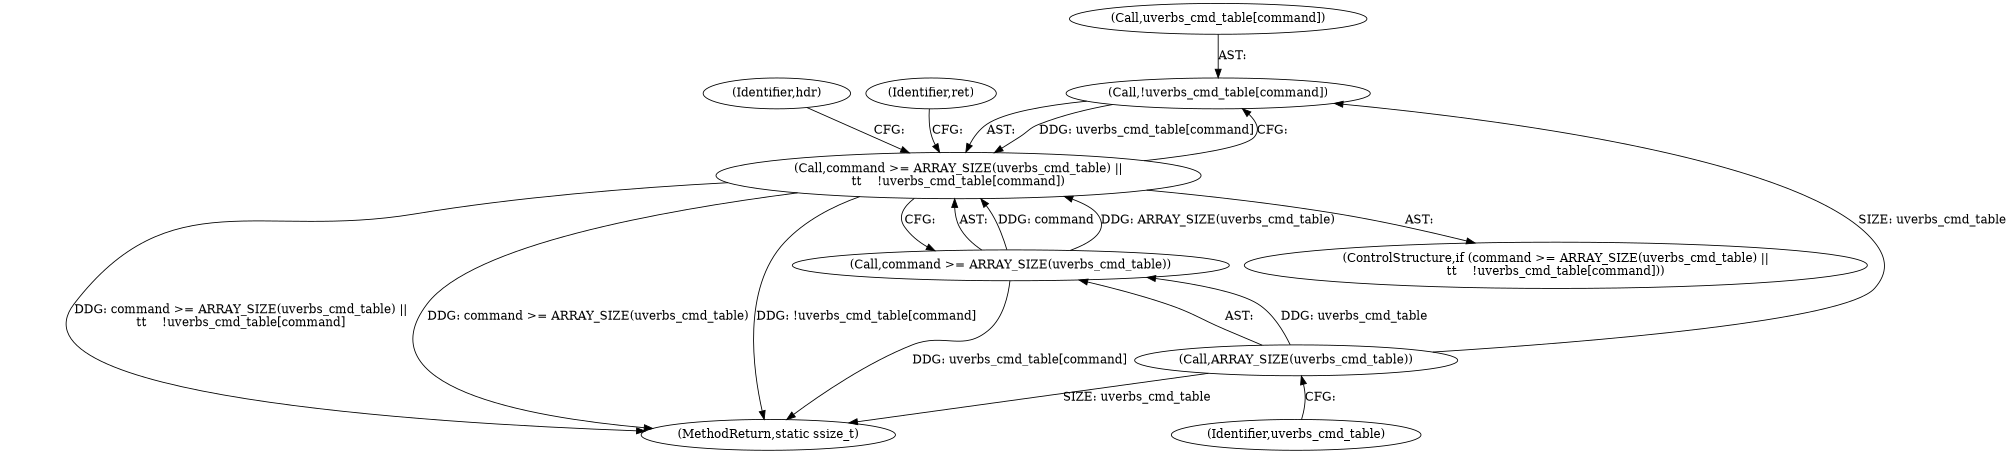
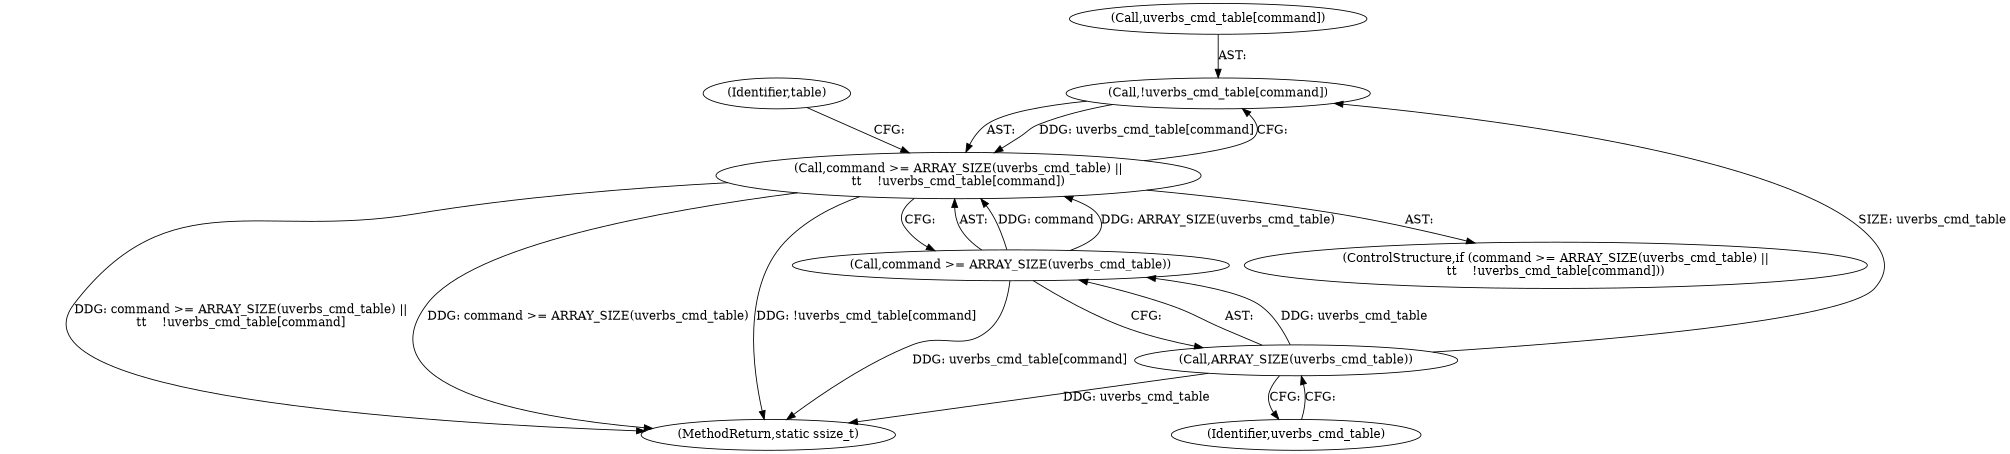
node "(Identifier,hdr)": label "(Identifier,hdr)" -> "(Identifier,table)"
node "(Identifier,ret)": removed
edge "(Call,command >= ARRAY_SIZE(uverbs_cmd_table))" -> "(Call,ARRAY_SIZE(uverbs_cmd_table))": added, label "CFG:"
edge "(Call,ARRAY_SIZE(uverbs_cmd_table))" -> "(Identifier,uverbs_cmd_table)": added, label "CFG:"
edge "(Call,ARRAY_SIZE(uverbs_cmd_table))" -> "(MethodReturn,static ssize_t)": label "SIZE: uverbs_cmd_table" -> "DDG: uverbs_cmd_table"
